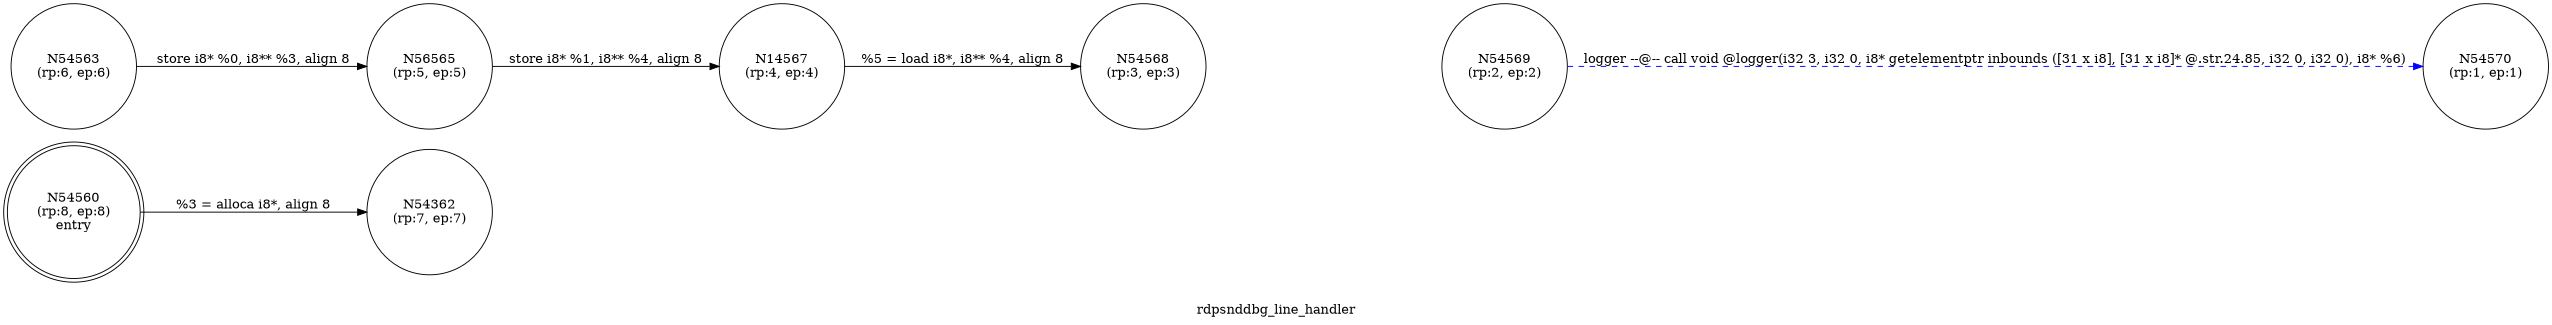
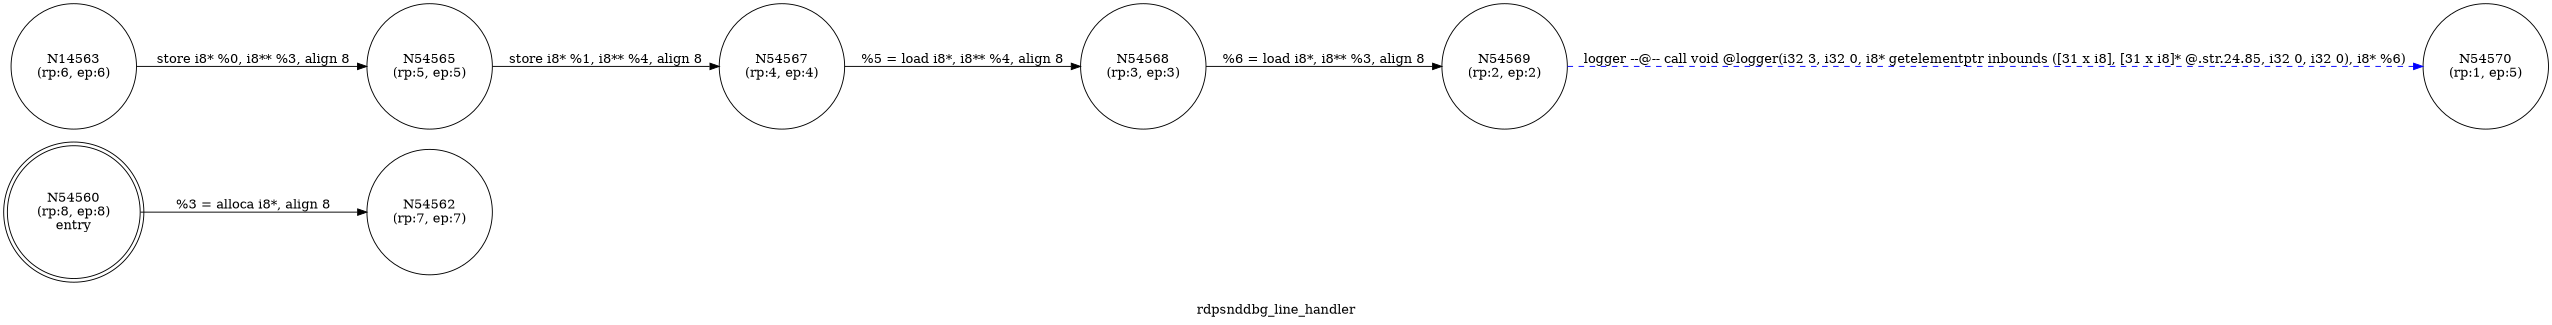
node "N54563 (rp:6, ep:6)": label "N54563 (rp:6, ep:6)" -> "N14563 (rp:6, ep:6)"
node "N56565 (rp:5, ep:5)": label "N56565 (rp:5, ep:5)" -> "N54565 (rp:5, ep:5)"
node "N14567 (rp:4, ep:4)": label "N14567 (rp:4, ep:4)" -> "N54567 (rp:4, ep:4)"
edge "N54568 (rp:3, ep:3)" -> "N54569 (rp:2, ep:2)": added, label "%6 = load i8*, i8** %3, align 8"
node "N54570 (rp:1, ep:1)": label "N54570 (rp:1, ep:1)" -> "N54570 (rp:1, ep:5)"
node "N54362 (rp:7, ep:7)": label "N54362 (rp:7, ep:7)" -> "N54562 (rp:7, ep:7)"
